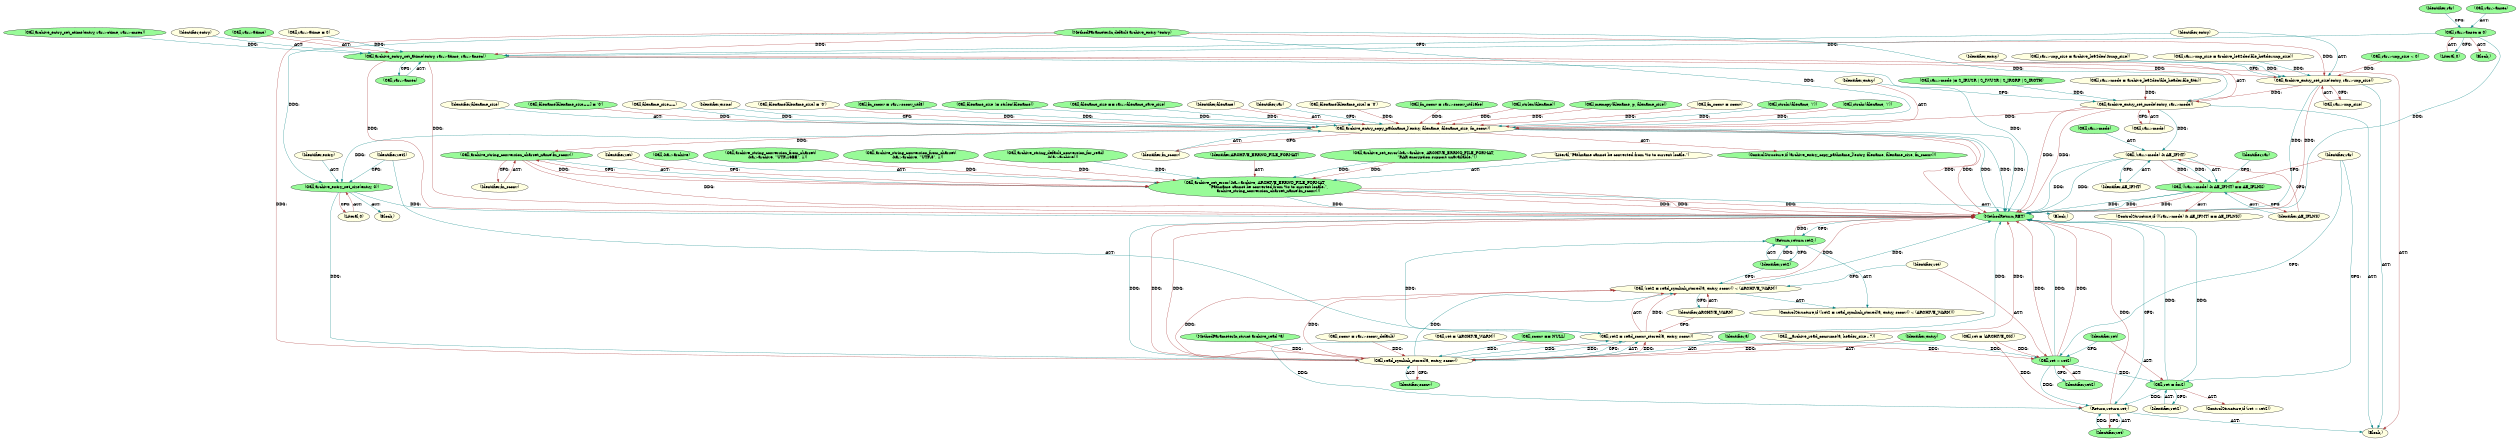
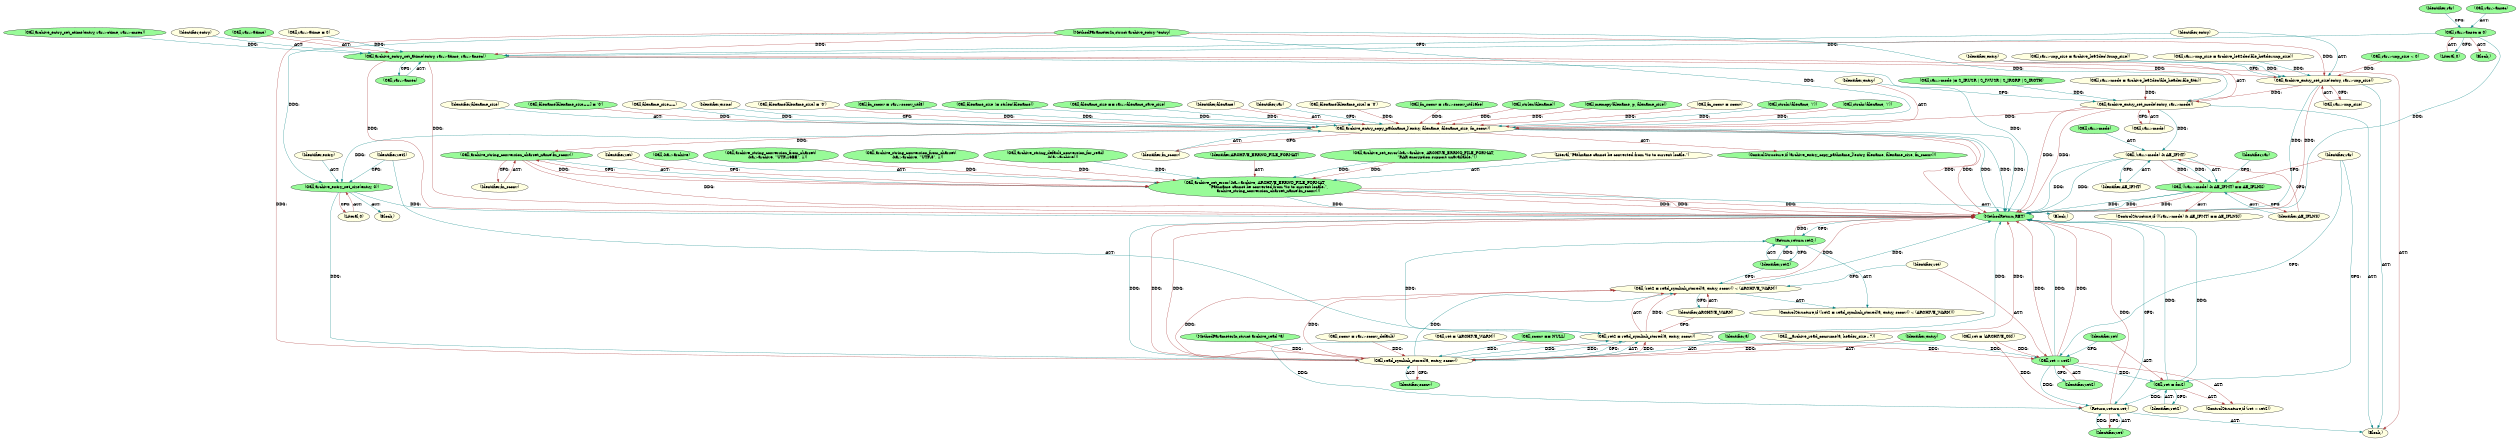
node "(MethodParameterIn,default archive_entry *entry)": label "(MethodParameterIn,default archive_entry *entry)" -> "(MethodParameterIn,struct archive_entry *entry)"
node "(Call,ret2 = read_sconv_stored(a, entry, sconv))": label "(Call,ret2 = read_sconv_stored(a, entry, sconv))" -> "(Call,ret2 = read_symlink_stored(a, entry, sconv))"
edge "(Call,ret > ret2)" -> "(ControlStructure,if (ret > ret2))": added, label "AST:"
